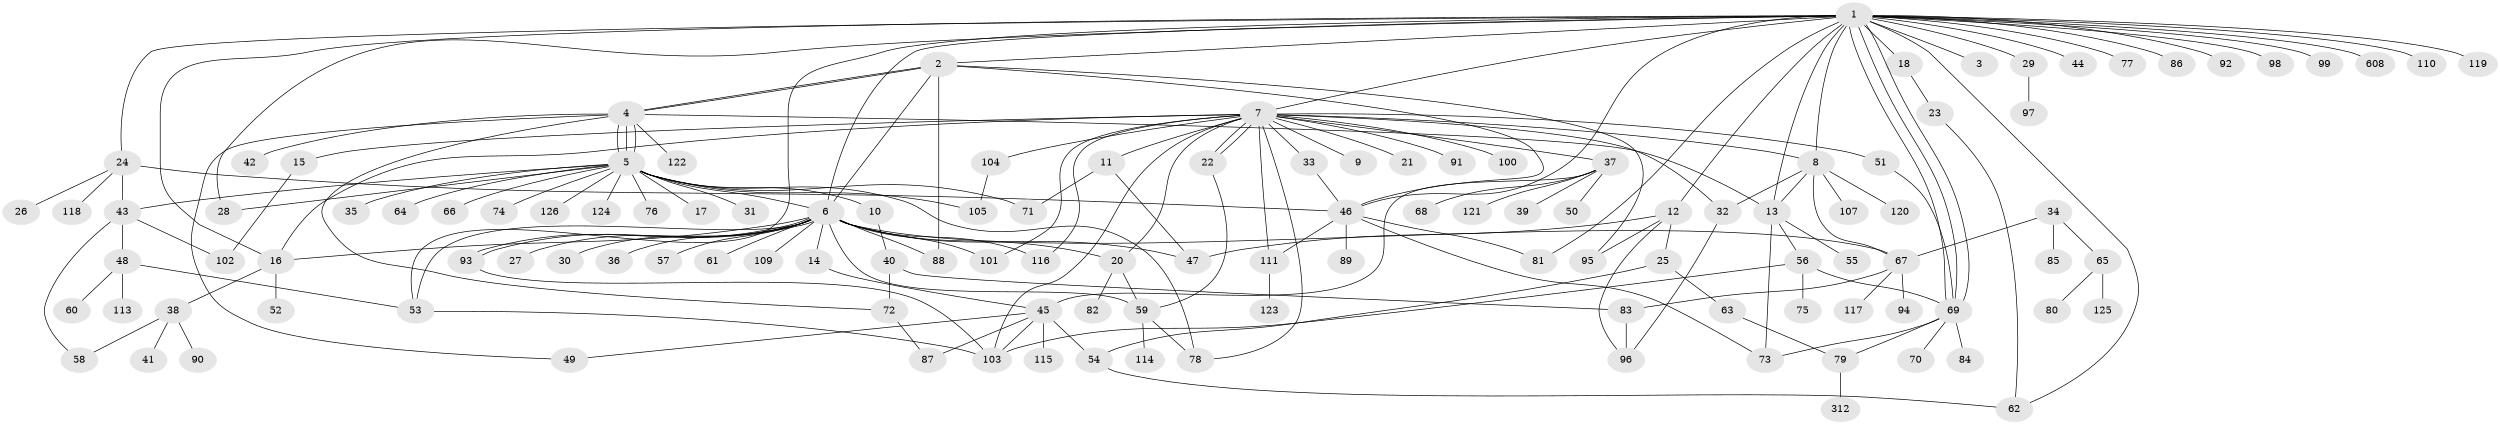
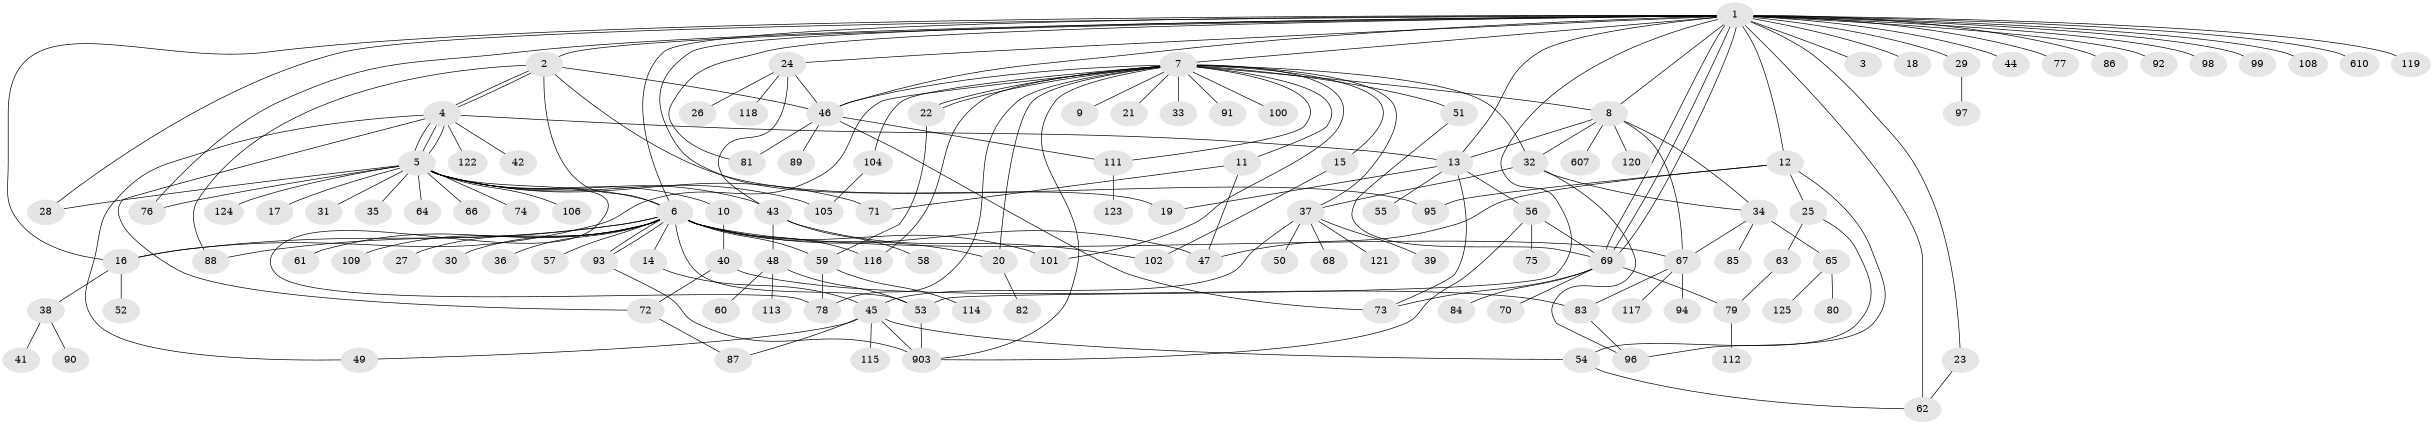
edge "1" -- "76": added
node "608": label "608" -> "108"
node "110": label "110" -> "610"
edge "18" -- "23": now "1" -- "23"
edge "8" -- "34": added
edge "32" -- "37": added
edge "33" -- "46": now "7" -- "46"
edge "32" -- "34": added
node "126": label "126" -> "106"
node "19": added
node "107": label "107" -> "607"
edge "20" -- "59": removed
edge "38" -- "58": removed
node "103": label "103" -> "903"
node "312": label "312" -> "112"
